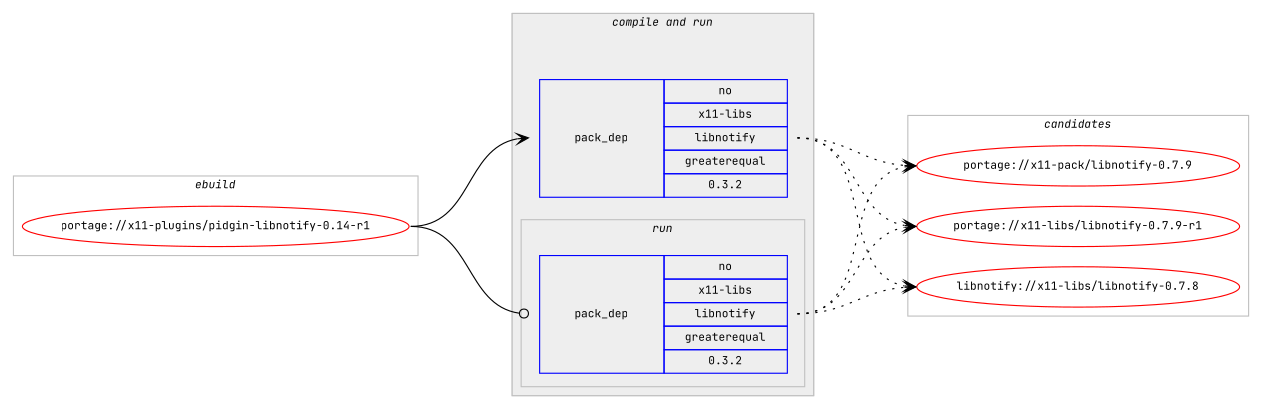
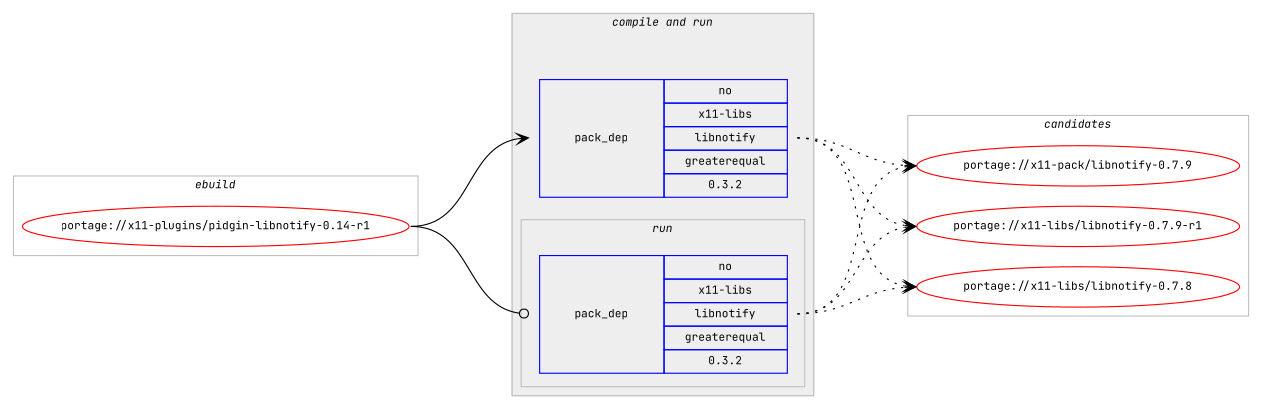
node "libnotify://x11-libs/libnotify-0.7.8": label "libnotify://x11-libs/libnotify-0.7.8" -> "portage://x11-libs/libnotify-0.7.8"
